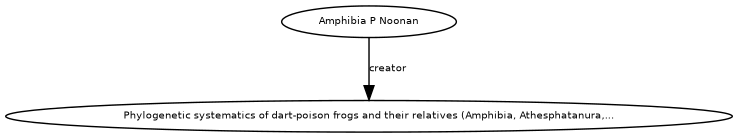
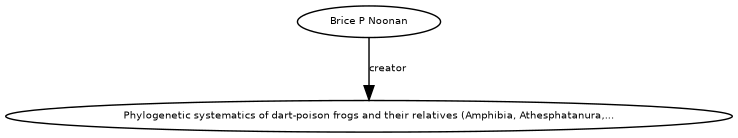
node "Amphibia P Noonan": label "Amphibia P Noonan" -> "Brice P Noonan"
